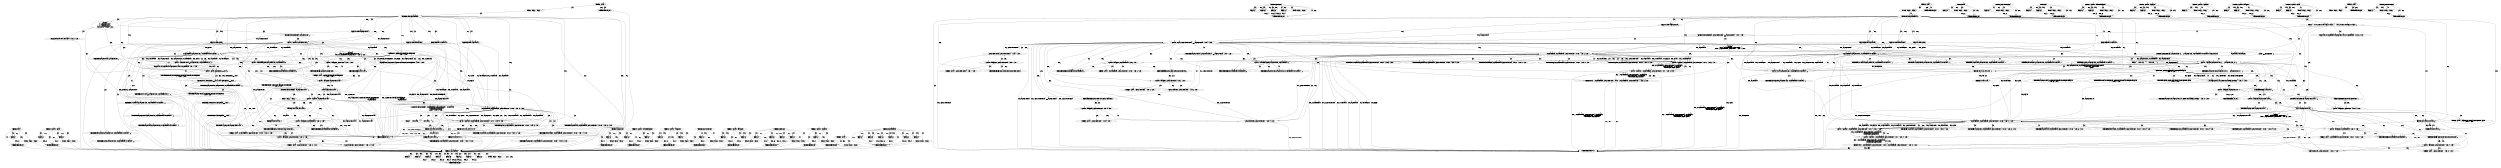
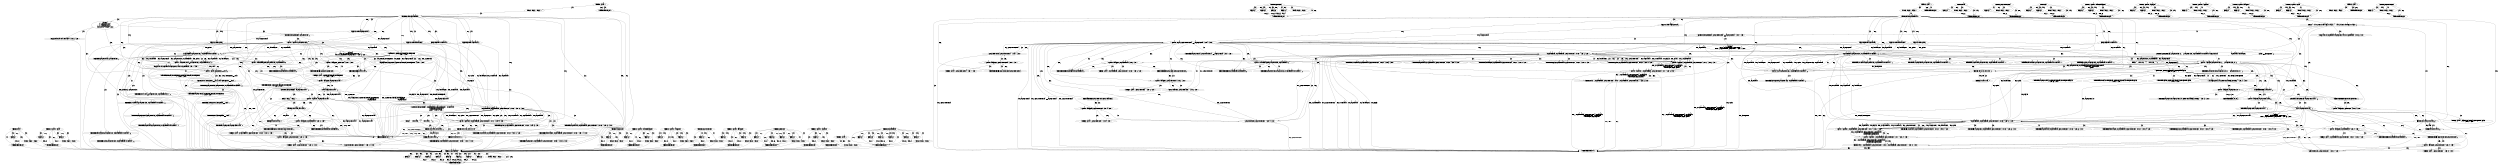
edge "(<operator>.logicalNot,!target_process.IsValid())" -> "<(<operator>.fieldAccess,::DuplicateHandle)<SUB>12</SUB>>": removed, label "CDG:"
edge "<(GetCurrentProcess,::GetCurrentProcess())<SUB>12</SUB>>" -> "<(<operator>.fieldAccess,::GetCurrentProcess)<SUB>12</SUB>>": removed, label "AST:"
